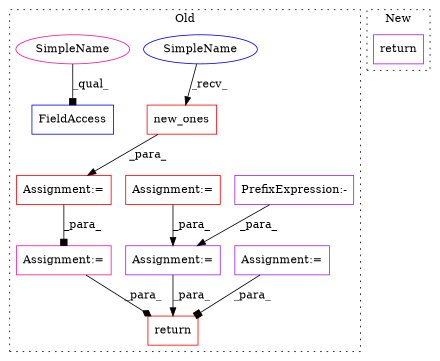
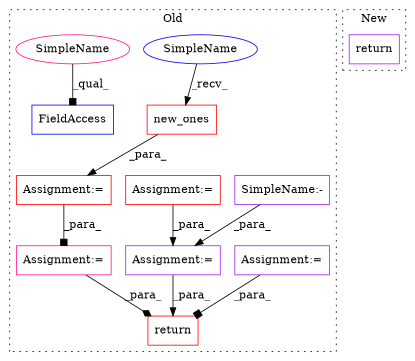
node "PrefixExpression:-": label "PrefixExpression:-" -> "SimpleName:-"
